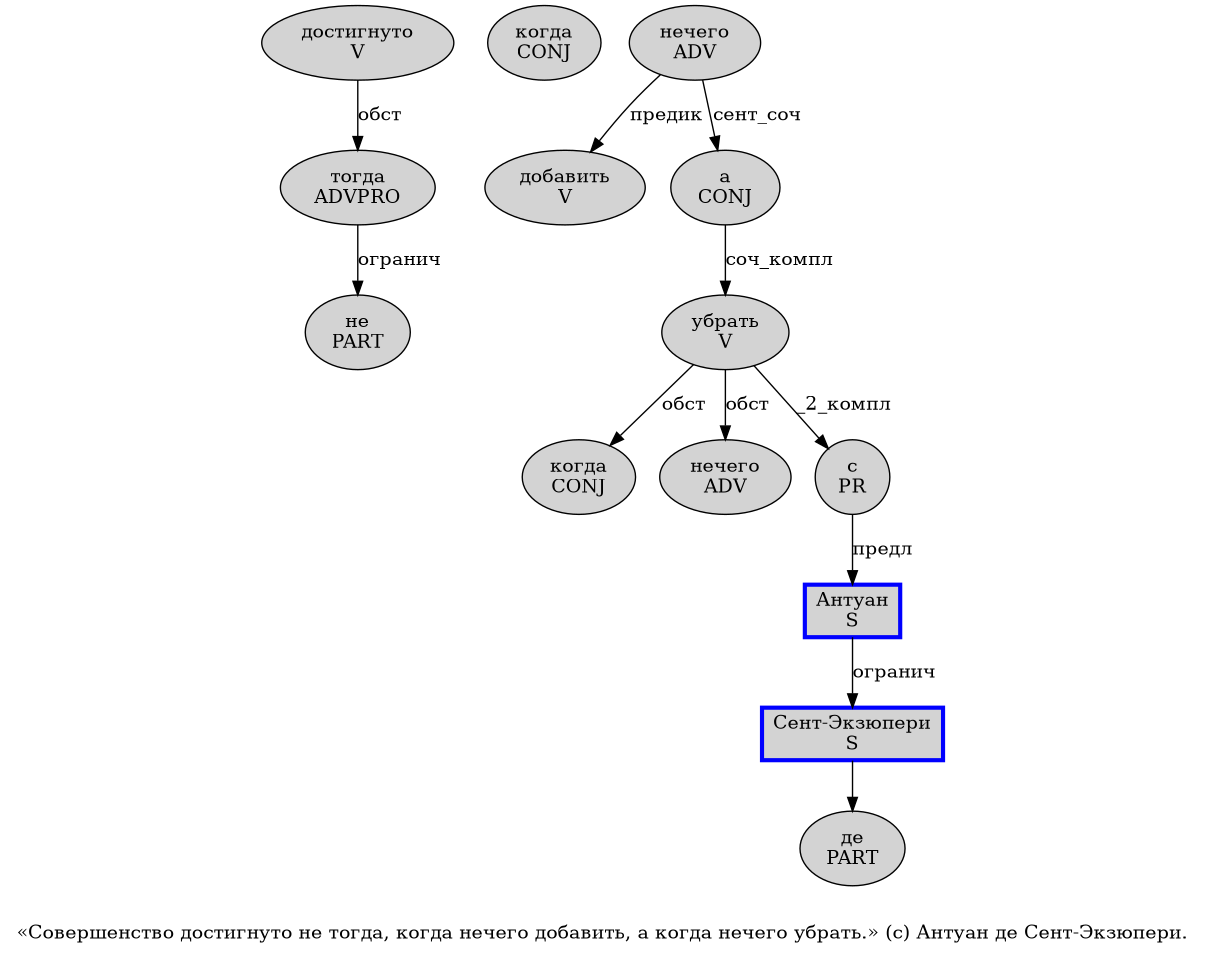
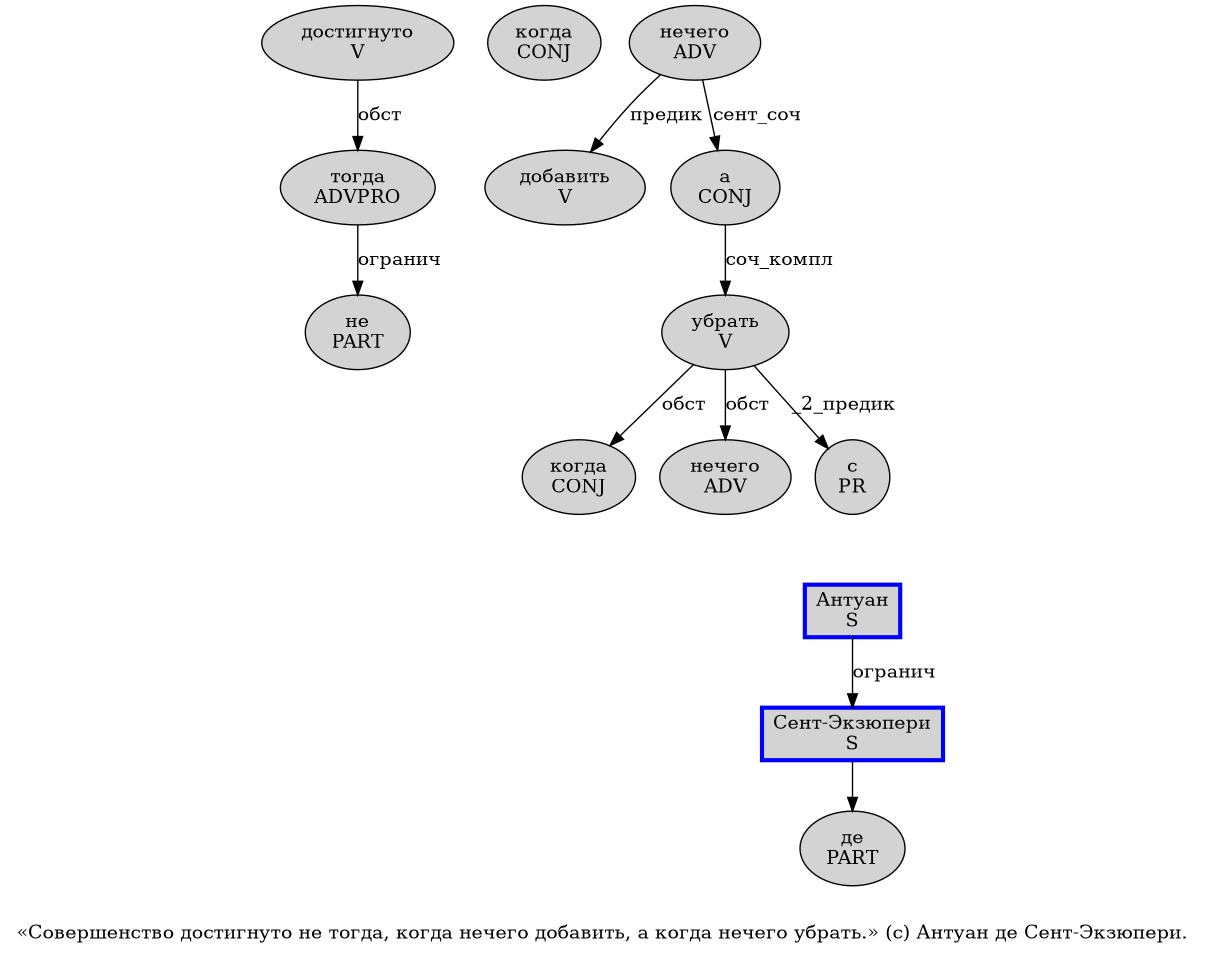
edge "убрать V" -> "с PR": label "_2_компл" -> "_2_предик"
edge "с PR" -> "Антуан S": removed, label "предл"
